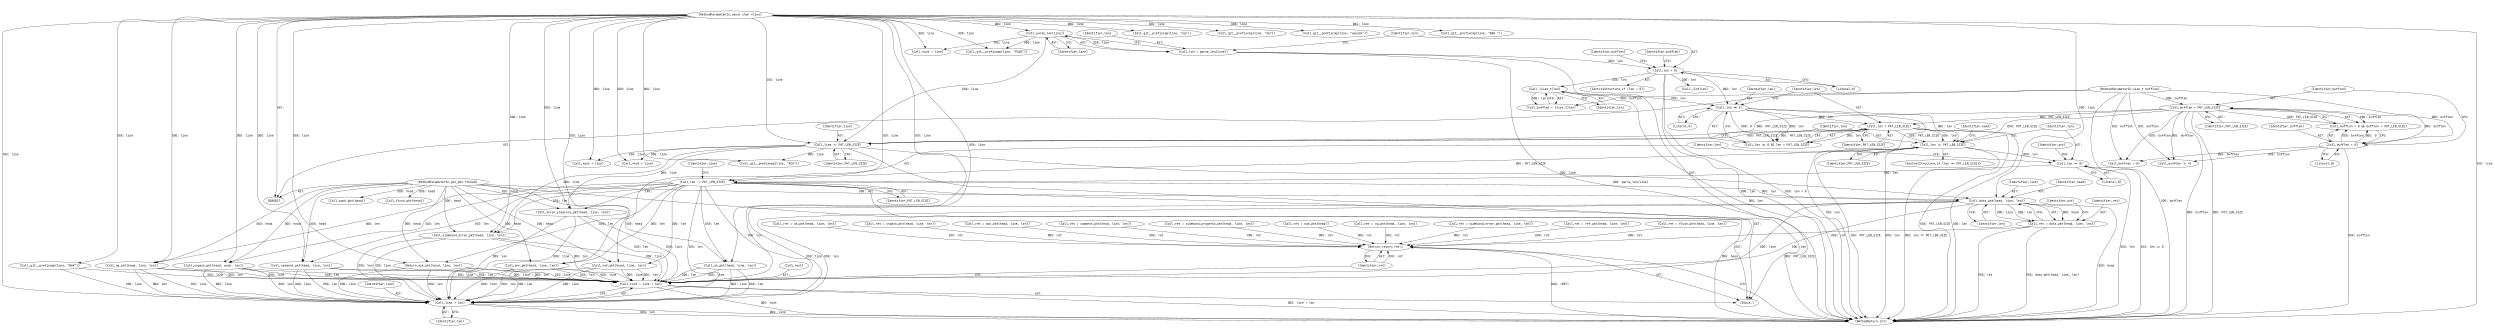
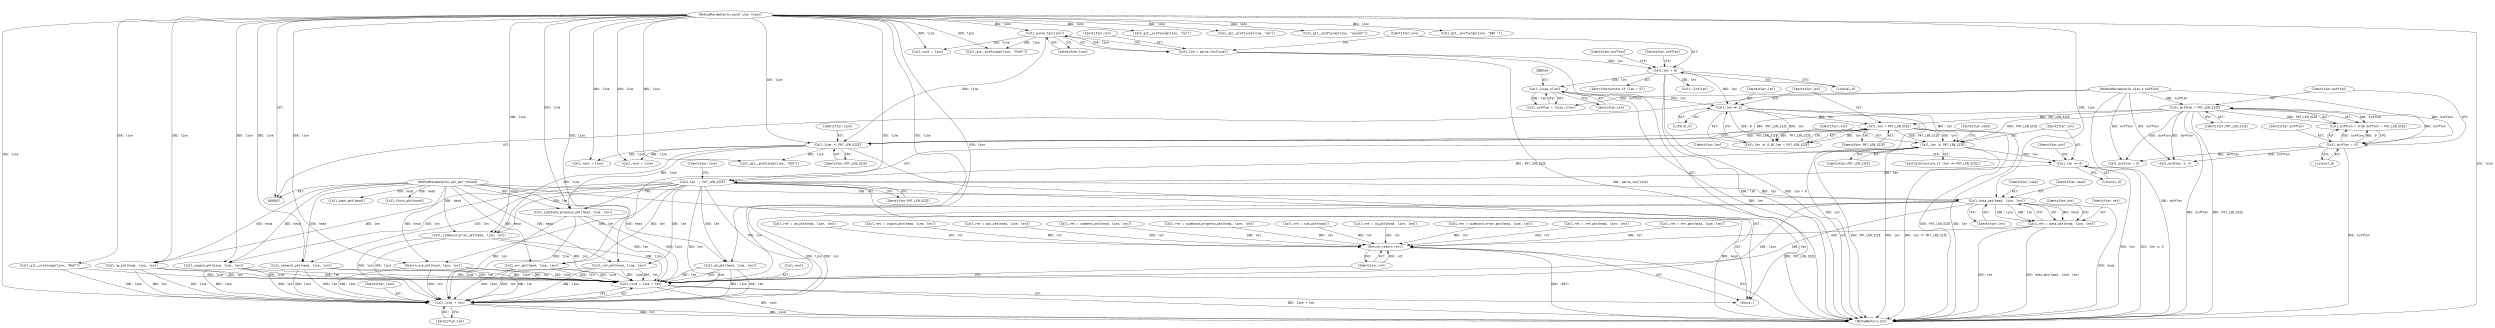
node "1000164": added
edge "(Call,line += PKT_LEN_SIZE)" -> "(Call,data_pkt(head, line, len))": removed, label "DDG: line"
node "(Call,error_progress_pkt(head, line, len))": label "(Call,error_progress_pkt(head, line, len))" -> "(Call,sideband_progress_pkt(head, line, len))"
node "(Call,ret = flush_pkt(head, line, len))": label "(Call,ret = flush_pkt(head, line, len))" -> "(Call,ret = err_pkt(head, line, len))"
node "(Call,unpack_pkt(head, pack, len))": label "(Call,unpack_pkt(head, pack, len))" -> "(Call,unpack_pkt(head, line, len))"
